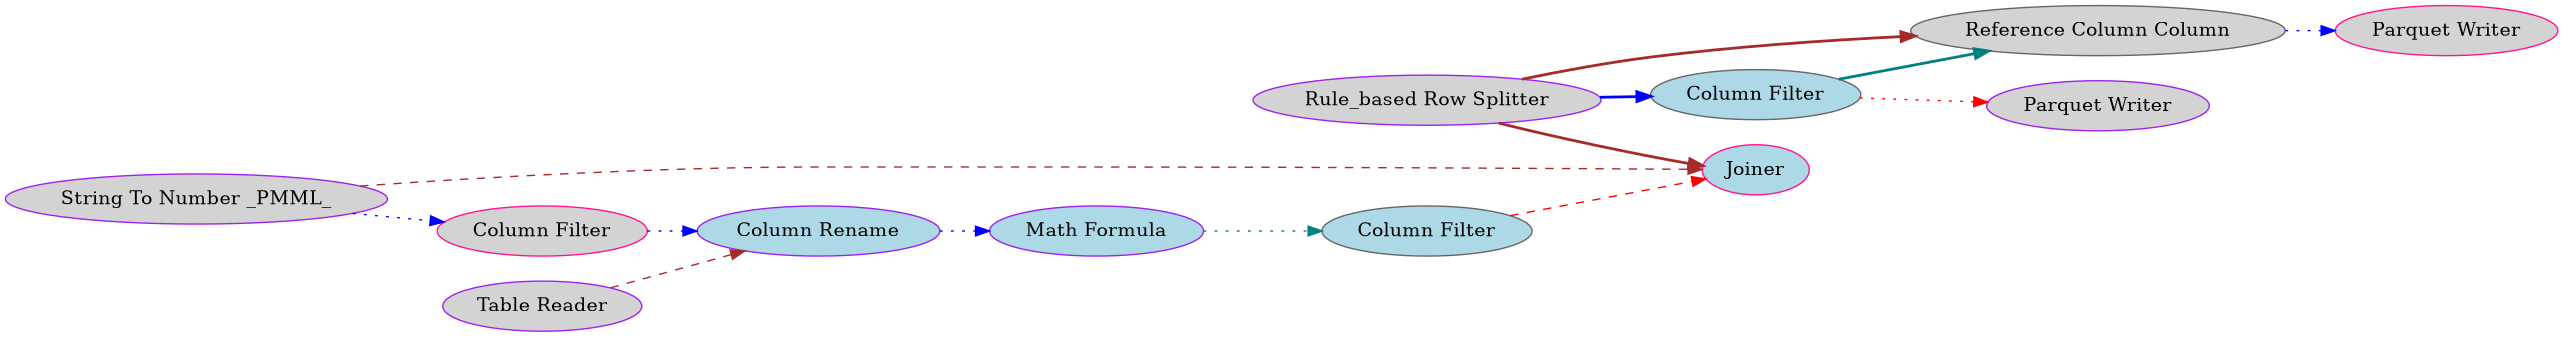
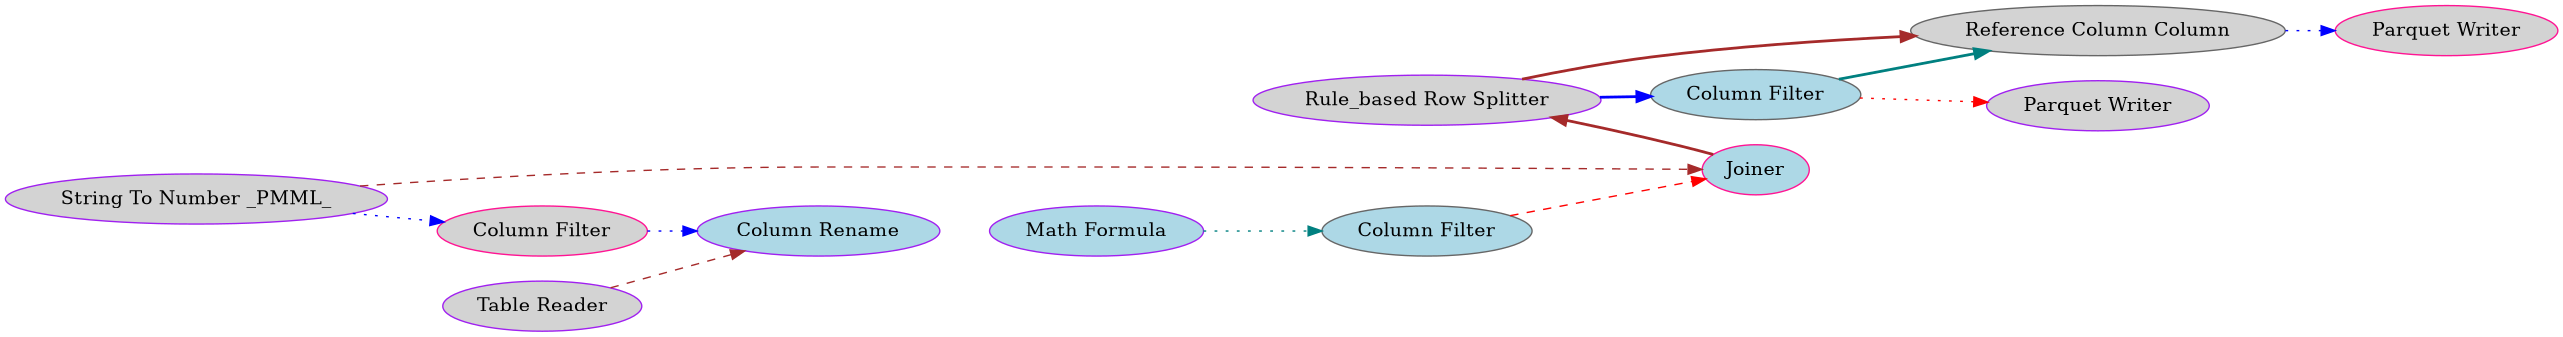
edge "Rule_based Row Splitter" -> "Joiner": reversed
edge "Column Rename" -> "Math Formula": removed
